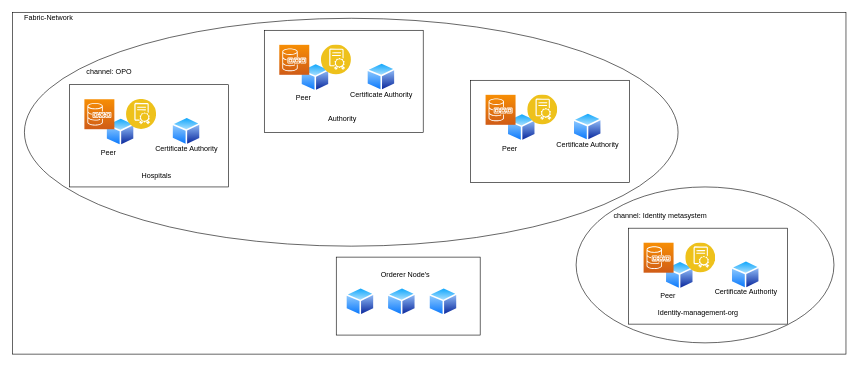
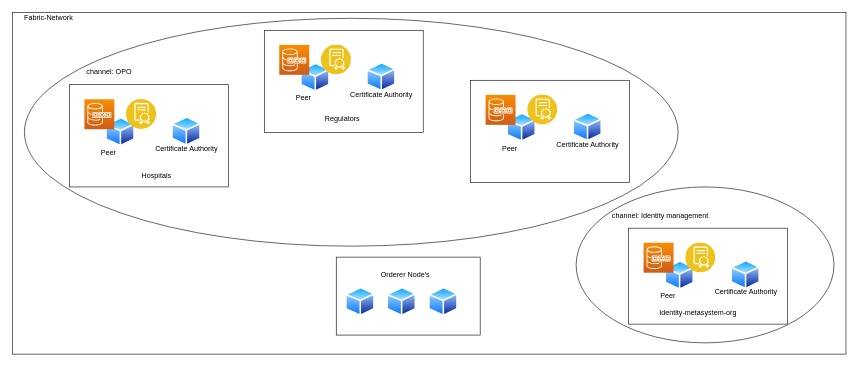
node "Authority": label "Authority" -> "Regulators"
node "channel: Identity metasystem": label "channel: Identity metasystem" -> "channel: Identity management"
node "Identity-management-org": label "Identity-management-org" -> "Identity-metasystem-org"
